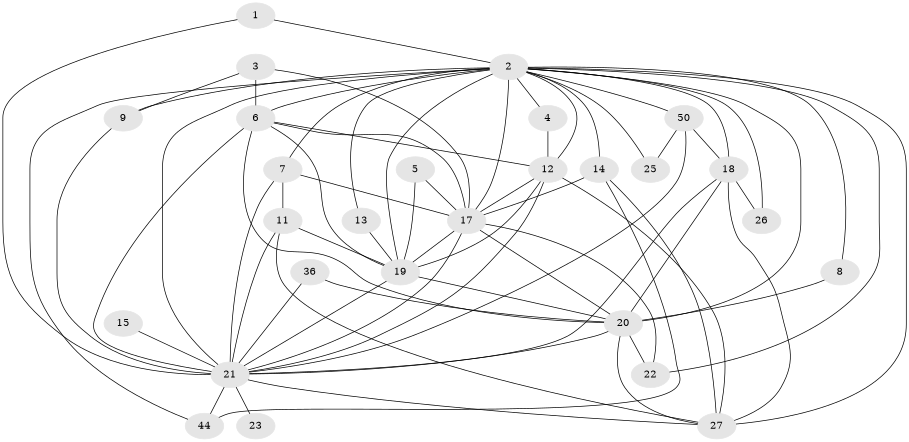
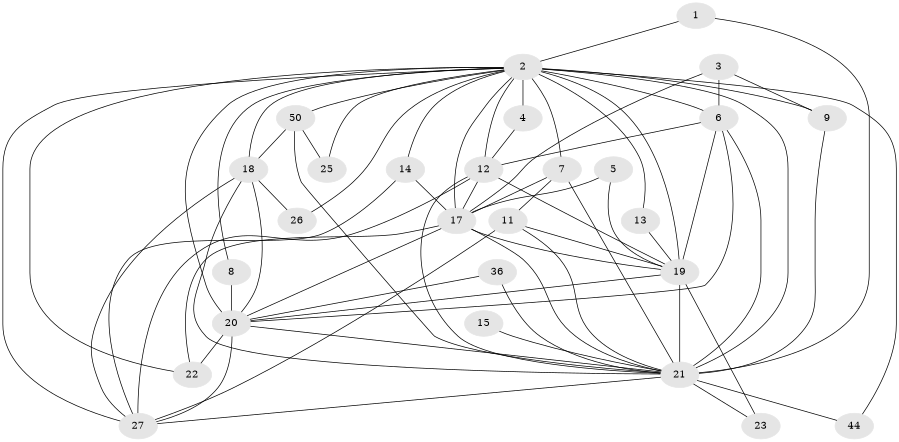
edge "6" -- "17": removed
edge "19" -- "23": added
edge "14" -- "44": removed
